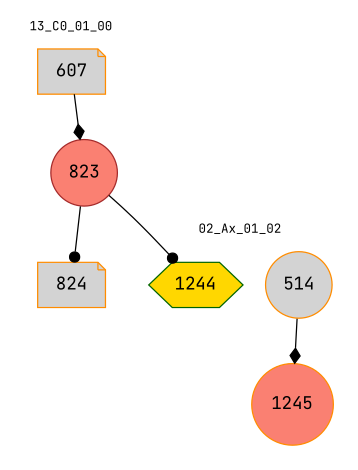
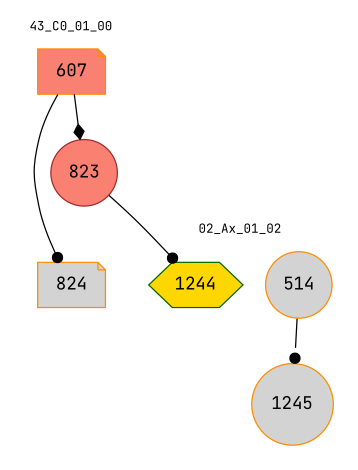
cluster "13_C0_01_00": label "13_C0_01_00" -> "43_C0_01_00"
node "607": fillcolor lightgrey -> salmon
edge "823" -> "824": now "607" -> "824"
edge "514" -> "1245": arrowhead diamond -> dot
node "1245": fillcolor salmon -> lightgrey
